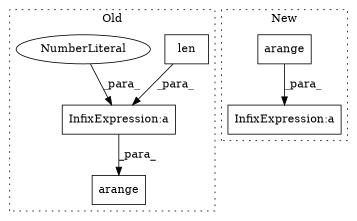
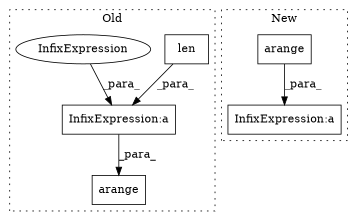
node "NumberLiteral": label "NumberLiteral" -> "InfixExpression"
